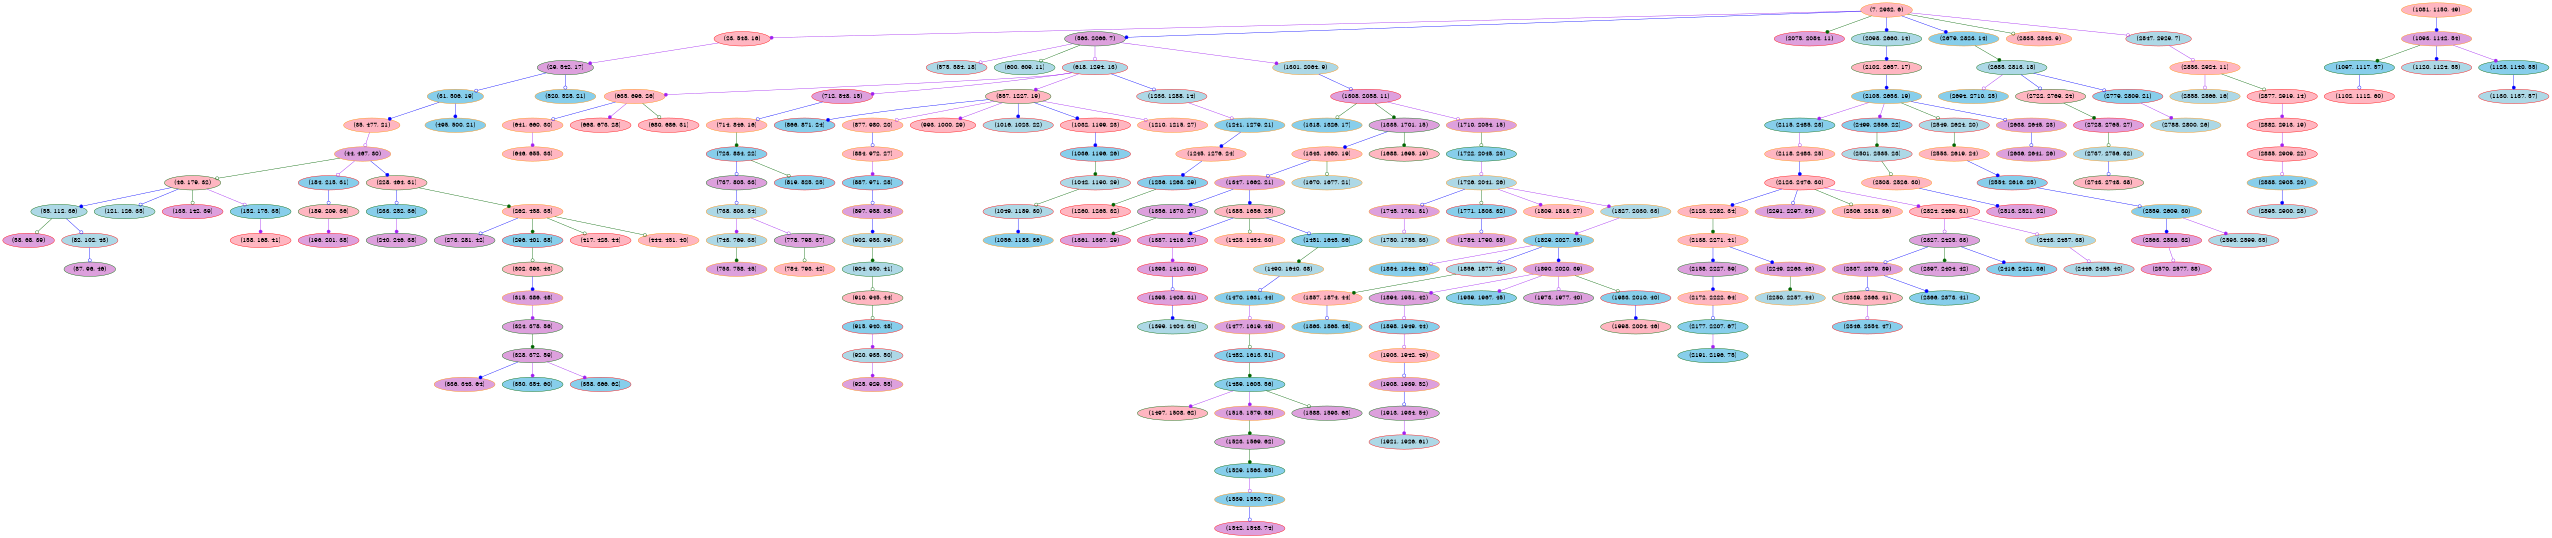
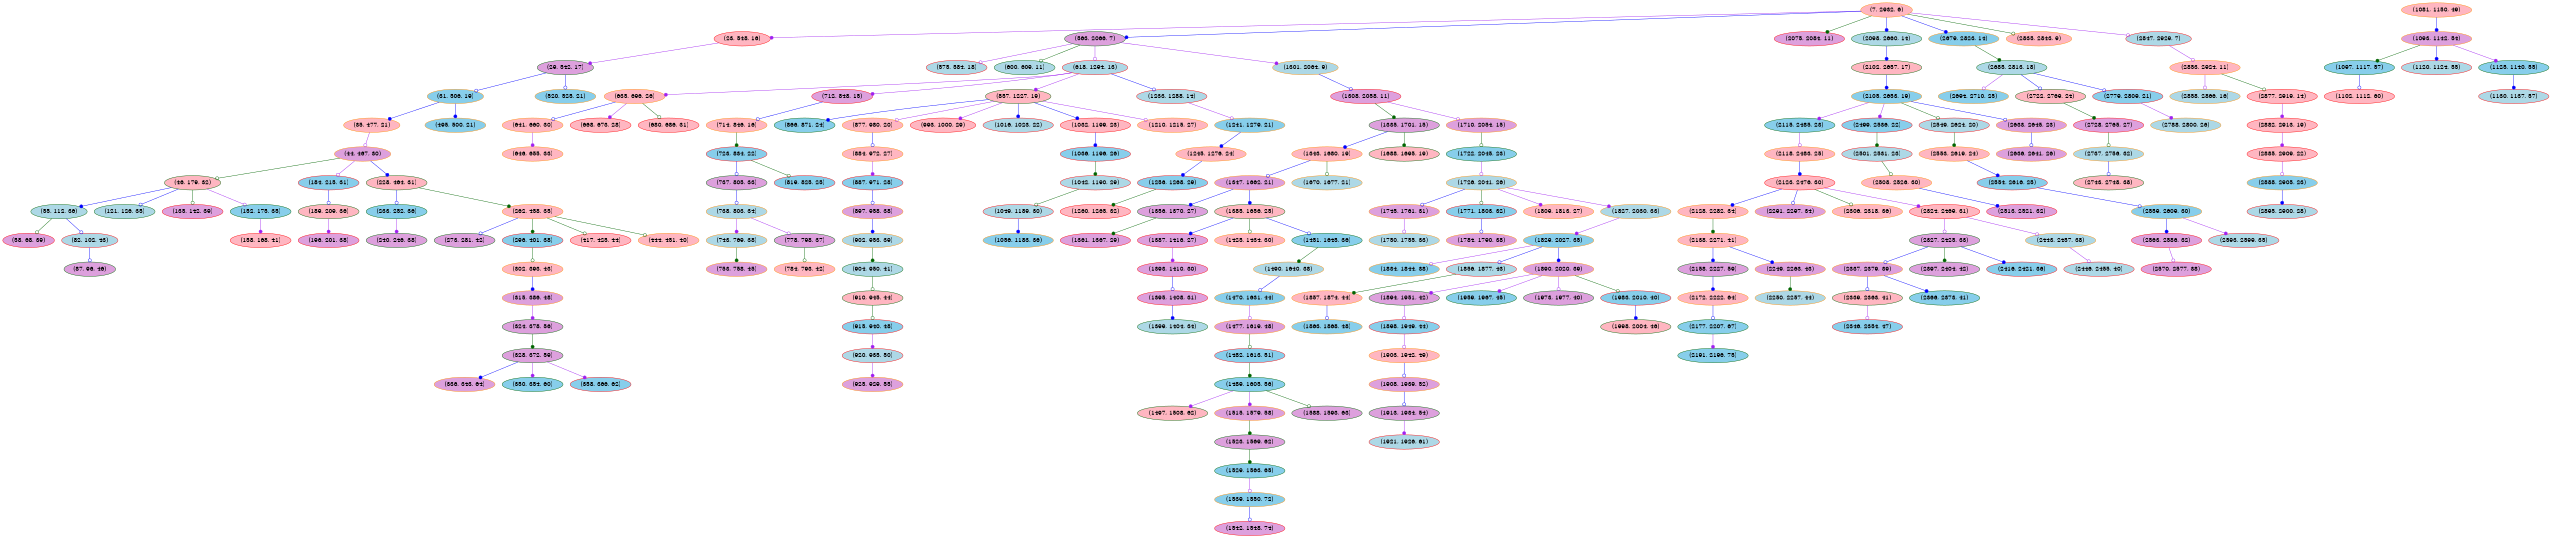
node "(866, 871, 24)": color red -> darkgreen
node "(1318, 1326, 17)": removed
node "(2501, 2535, 23)": label "(2501, 2535, 23)" -> "(2501, 2531, 23)"
node "(302, 393, 43)": color darkgreen -> darkorange
